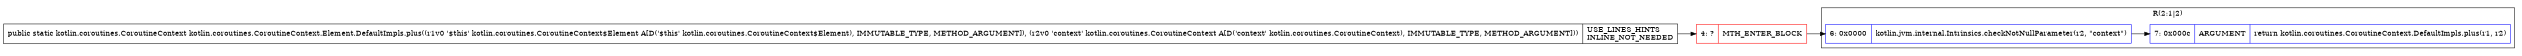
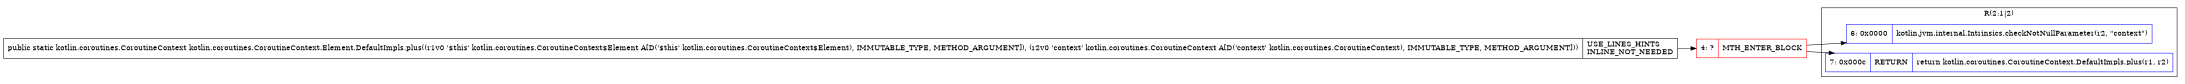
edge "6: 0x0000" -> "7: 0x000c": now "4: ?" -> "7: 0x000c"
node "7: 0x000c": text "ARGUMENT" -> "RETURN"
